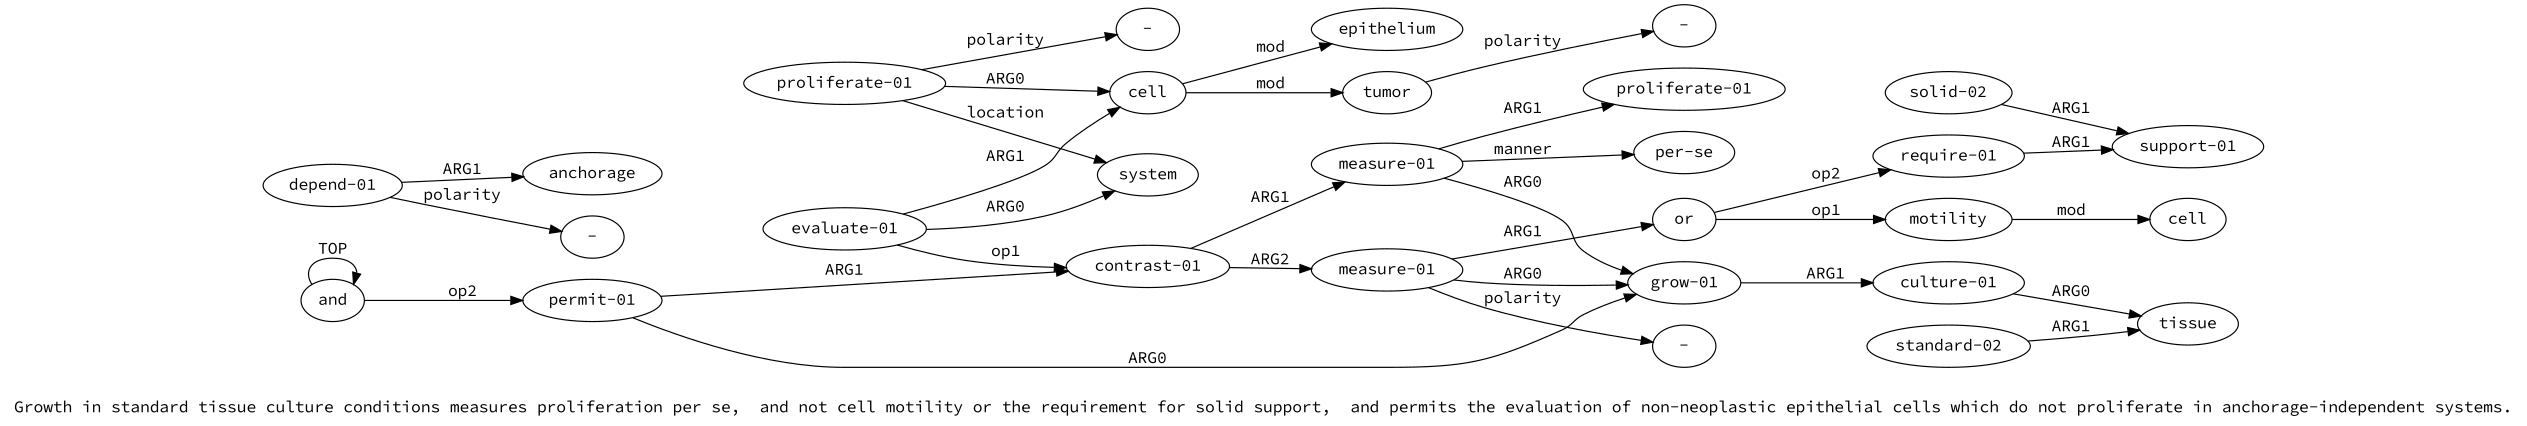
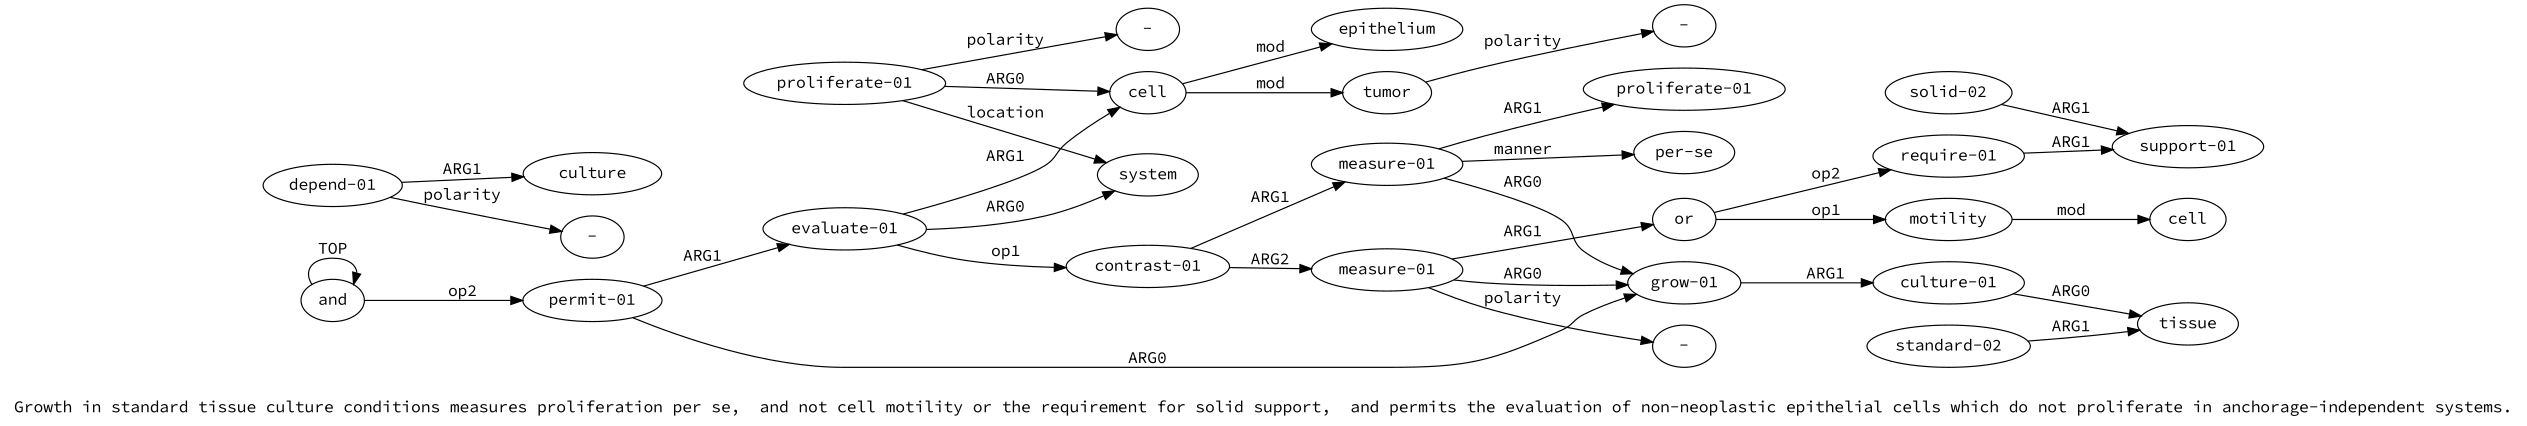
node "anchorage": label "anchorage" -> "culture"
edge "permit-01" -> "contrast-01": now "permit-01" -> "evaluate-01"
